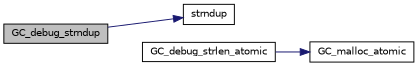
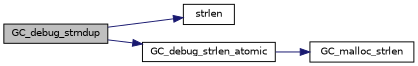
node "strndup": label "strndup" -> "strlen"
edge "GC_debug_strndup" -> "GC_debug_strlen_atomic": added
node "GC_malloc_atomic": label "GC_malloc_atomic" -> "GC_malloc_strlen"
